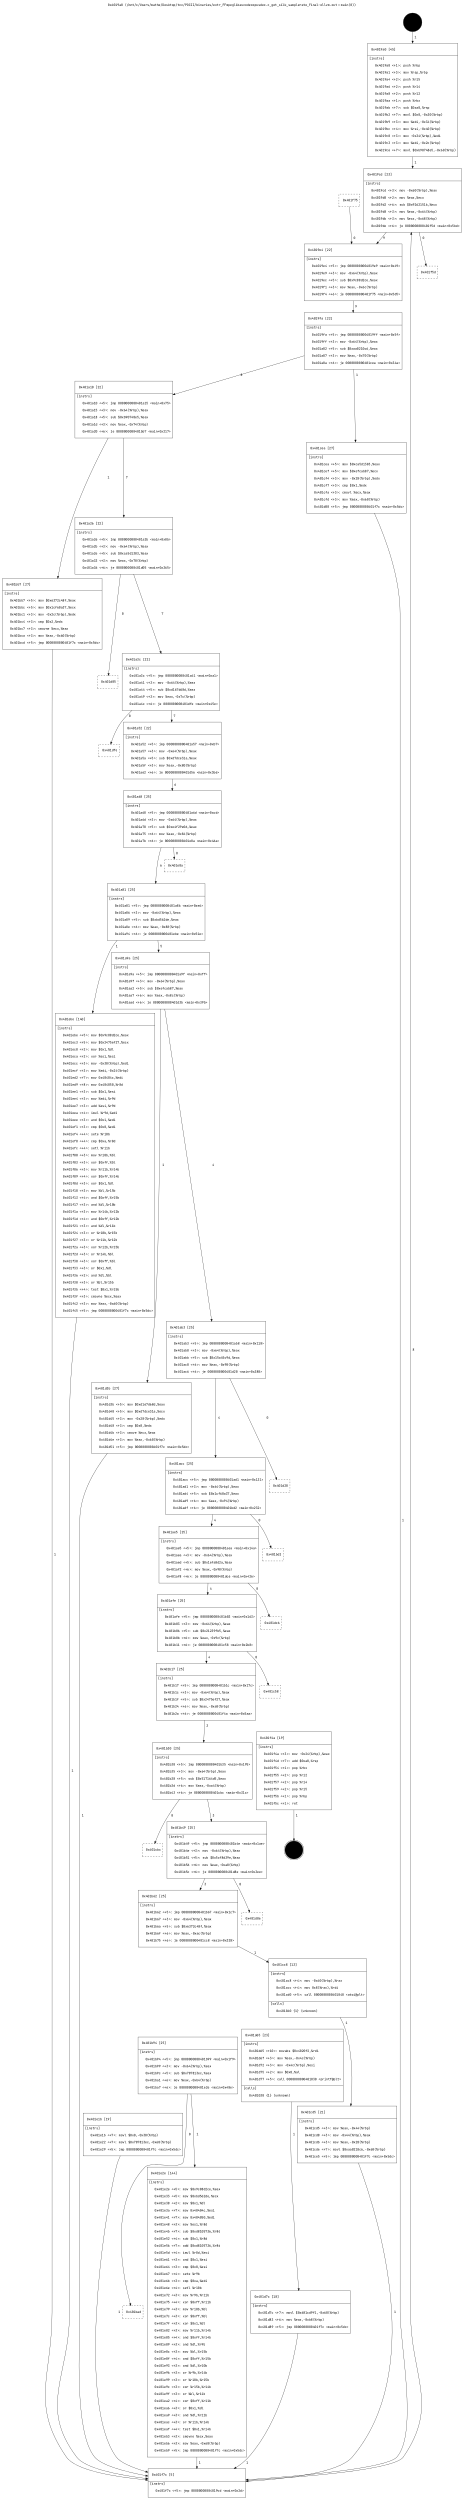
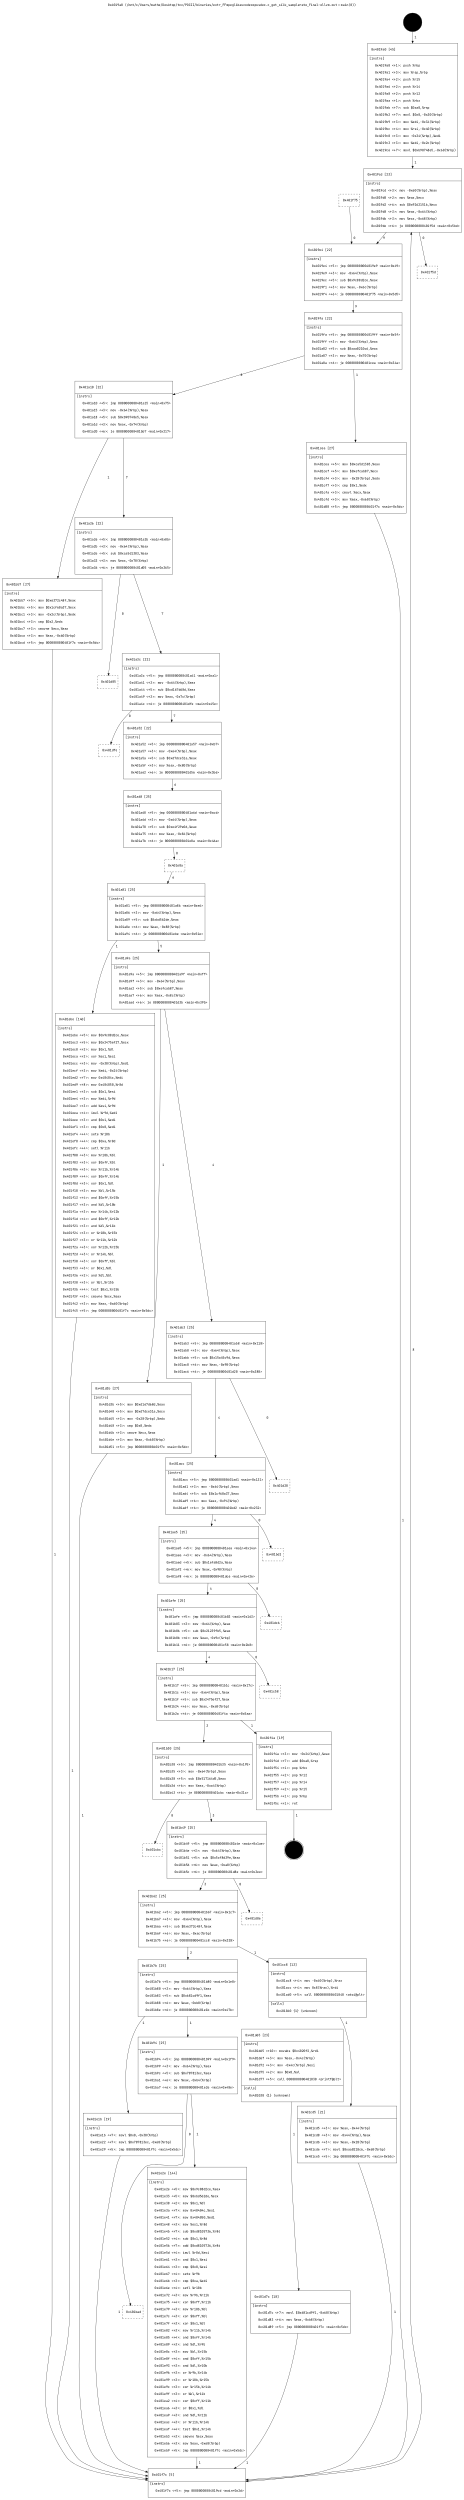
edge "0x401a68 [25]" -> "0x401a81 [25]": now "0x401e0a" -> "0x401a81 [25]"
edge "0x401b17 [25]" -> "0x401f4a [19]": added, label "1"
node "0x401b7b [25]": added
